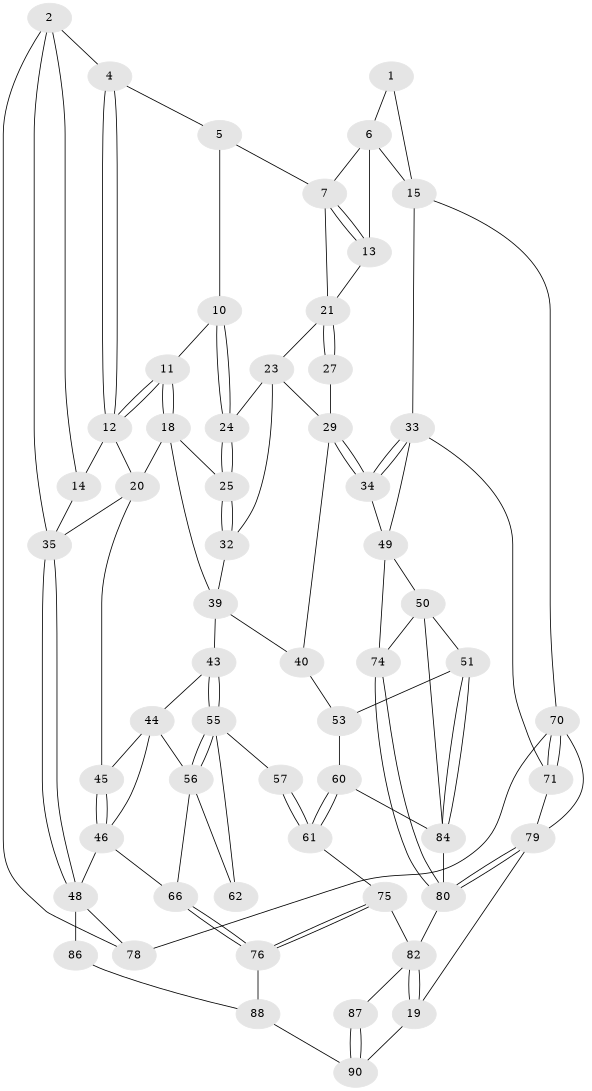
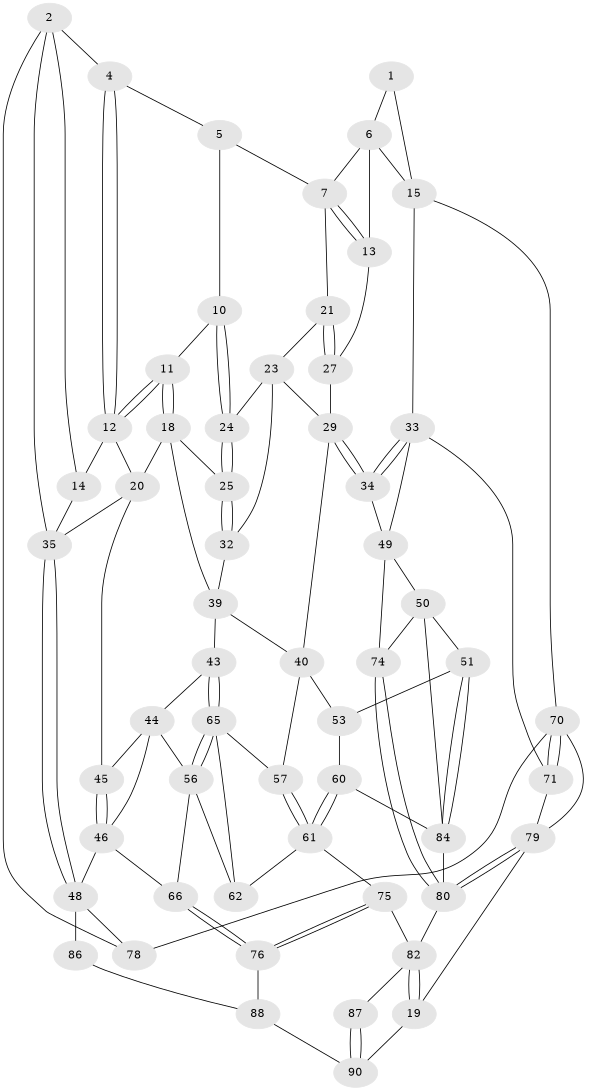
edge "13" -- "21": now "13" -- "27"
node "55": label "55" -> "65"
edge "40" -- "57": added
edge "61" -- "62": added
